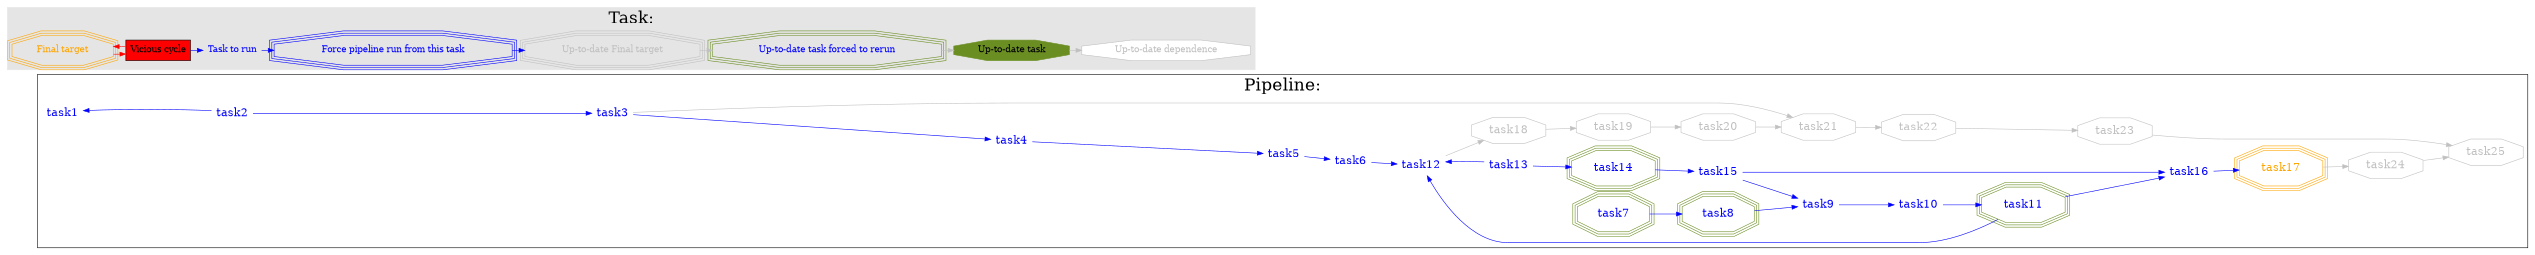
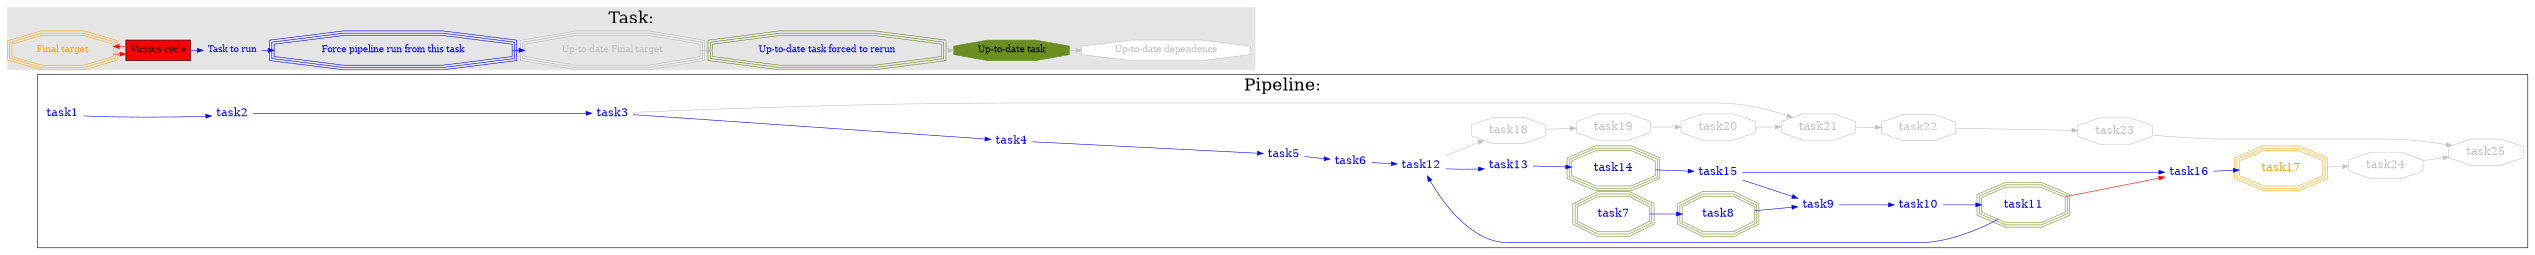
edge "task2" -> "task1": reversed
edge "task13" -> "task12": reversed
edge "task11" -> "task16": color blue -> red
